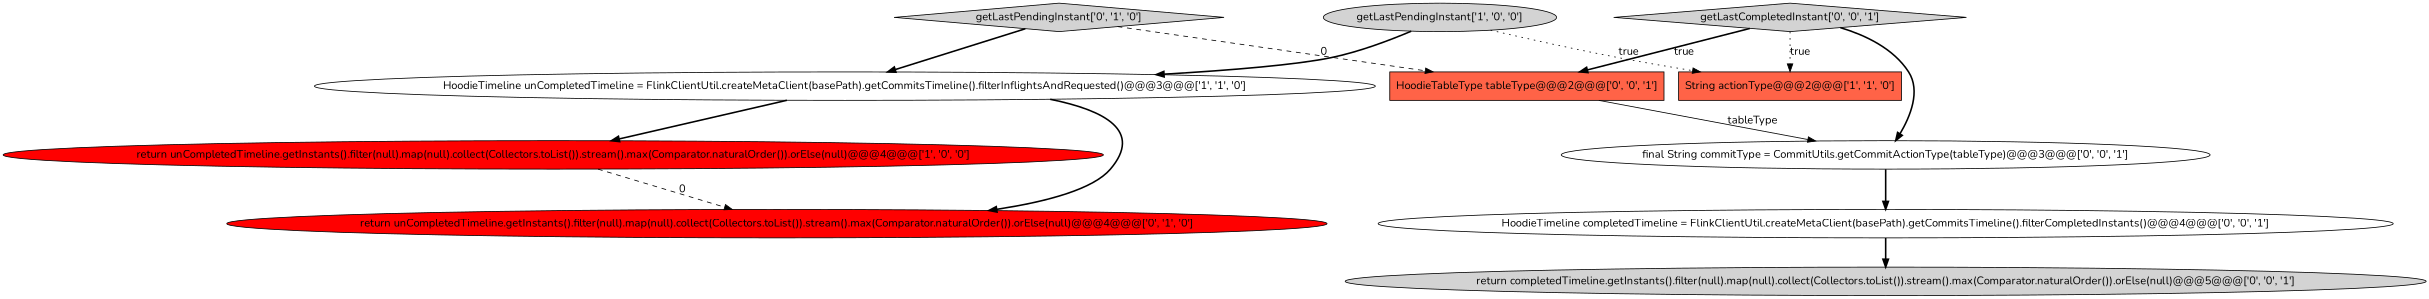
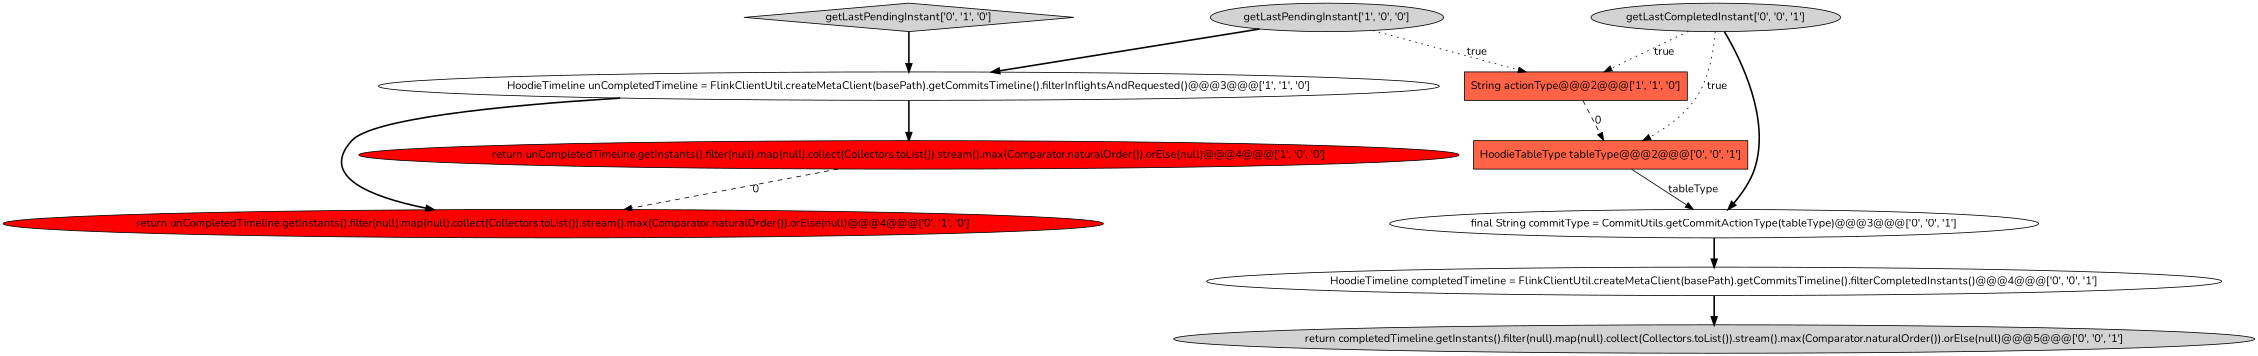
node "getLastCompletedInstant['0', '0', '1']": shape diamond -> ellipse
edge "getLastPendingInstant['0', '1', '0']" -> "HoodieTableType tableType@@@2@@@['0', '0', '1']": now "String actionType@@@2@@@['1', '1', '0']" -> "HoodieTableType tableType@@@2@@@['0', '0', '1']"
edge "getLastCompletedInstant['0', '0', '1']" -> "HoodieTableType tableType@@@2@@@['0', '0', '1']": style bold -> dotted
